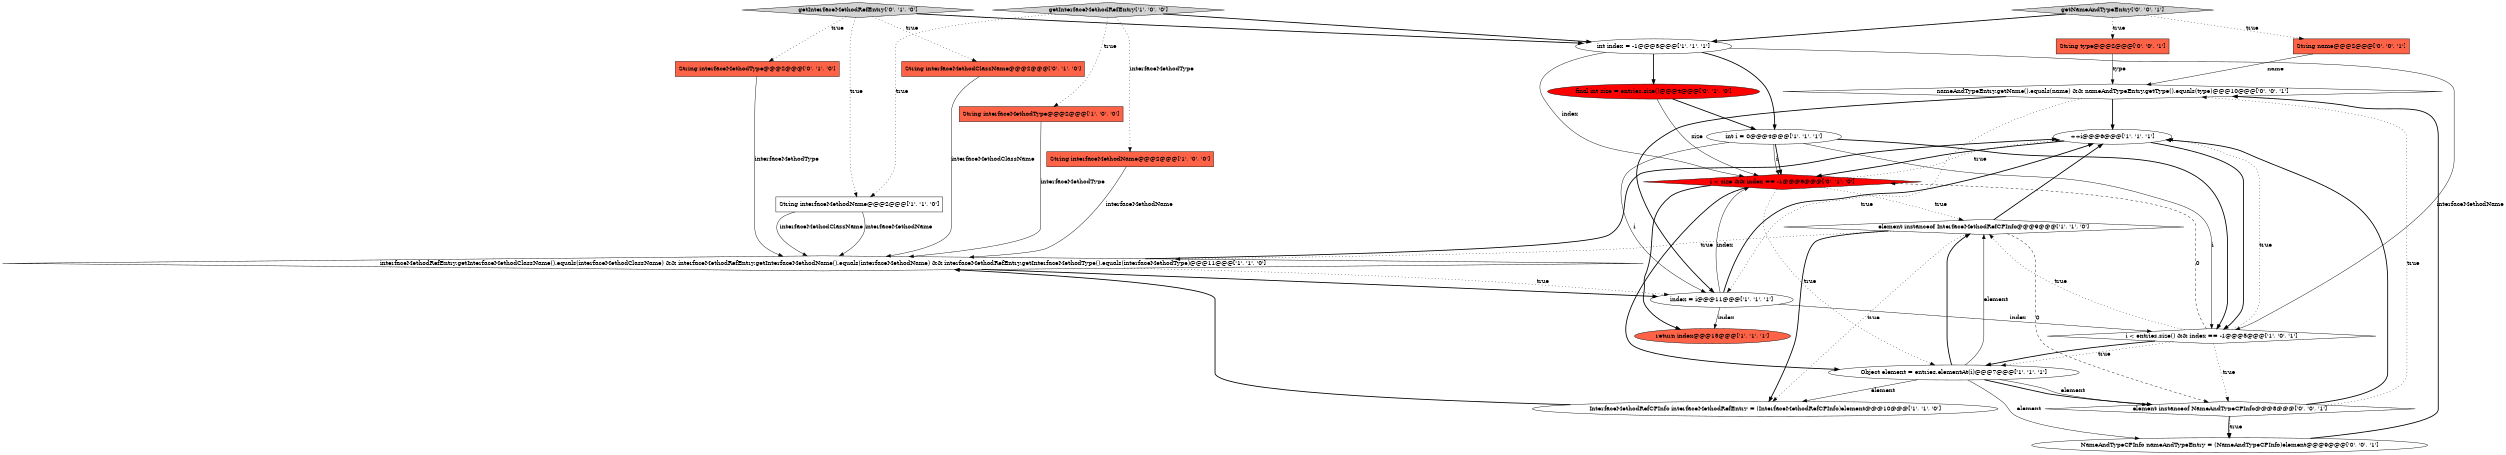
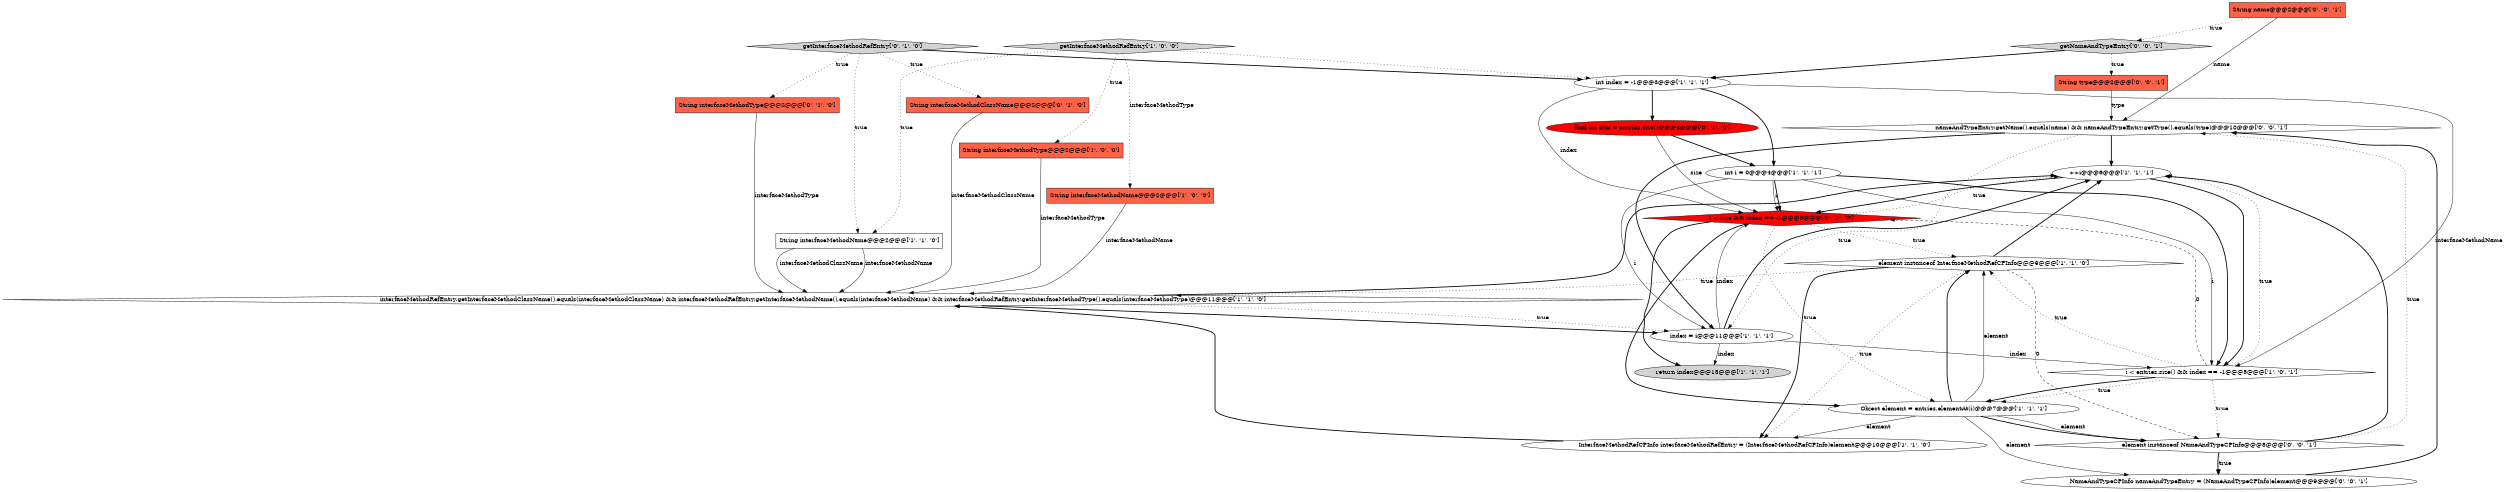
edge "getNameAndTypeEntry['0', '0', '1']" -> "String name@@@2@@@['0', '0', '1']": reversed
edge "getInterfaceMethodRefEntry['1', '0', '0']" -> "int index = -1@@@3@@@['1', '1', '1']": style bold -> dotted
node "return index@@@15@@@['1', '1', '1']": fillcolor tomato -> lightgray
